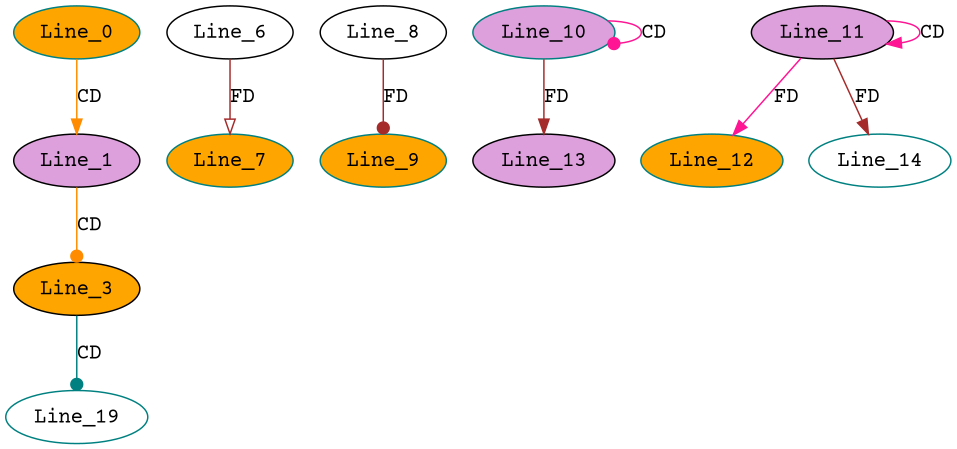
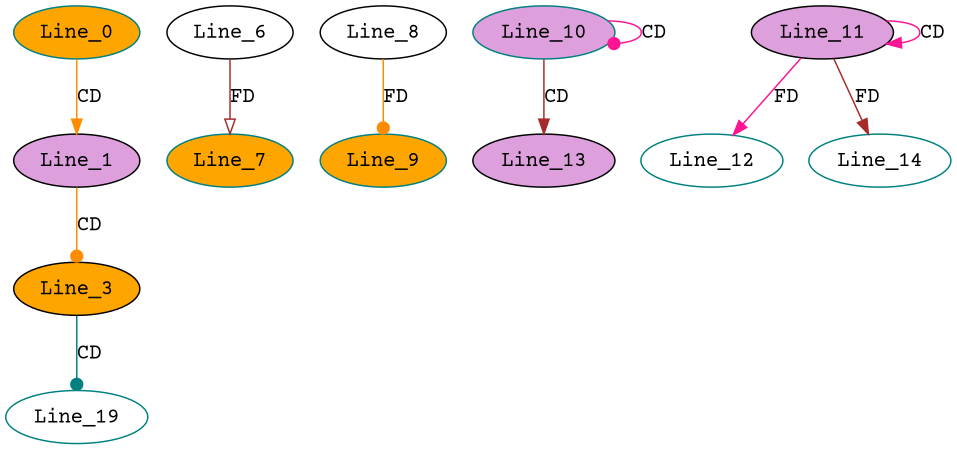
edge "Line_8" -> "Line_9": color brown -> darkorange
edge "Line_10" -> "Line_13": label "FD" -> "CD"
node "Line_12": fillcolor orange -> white
